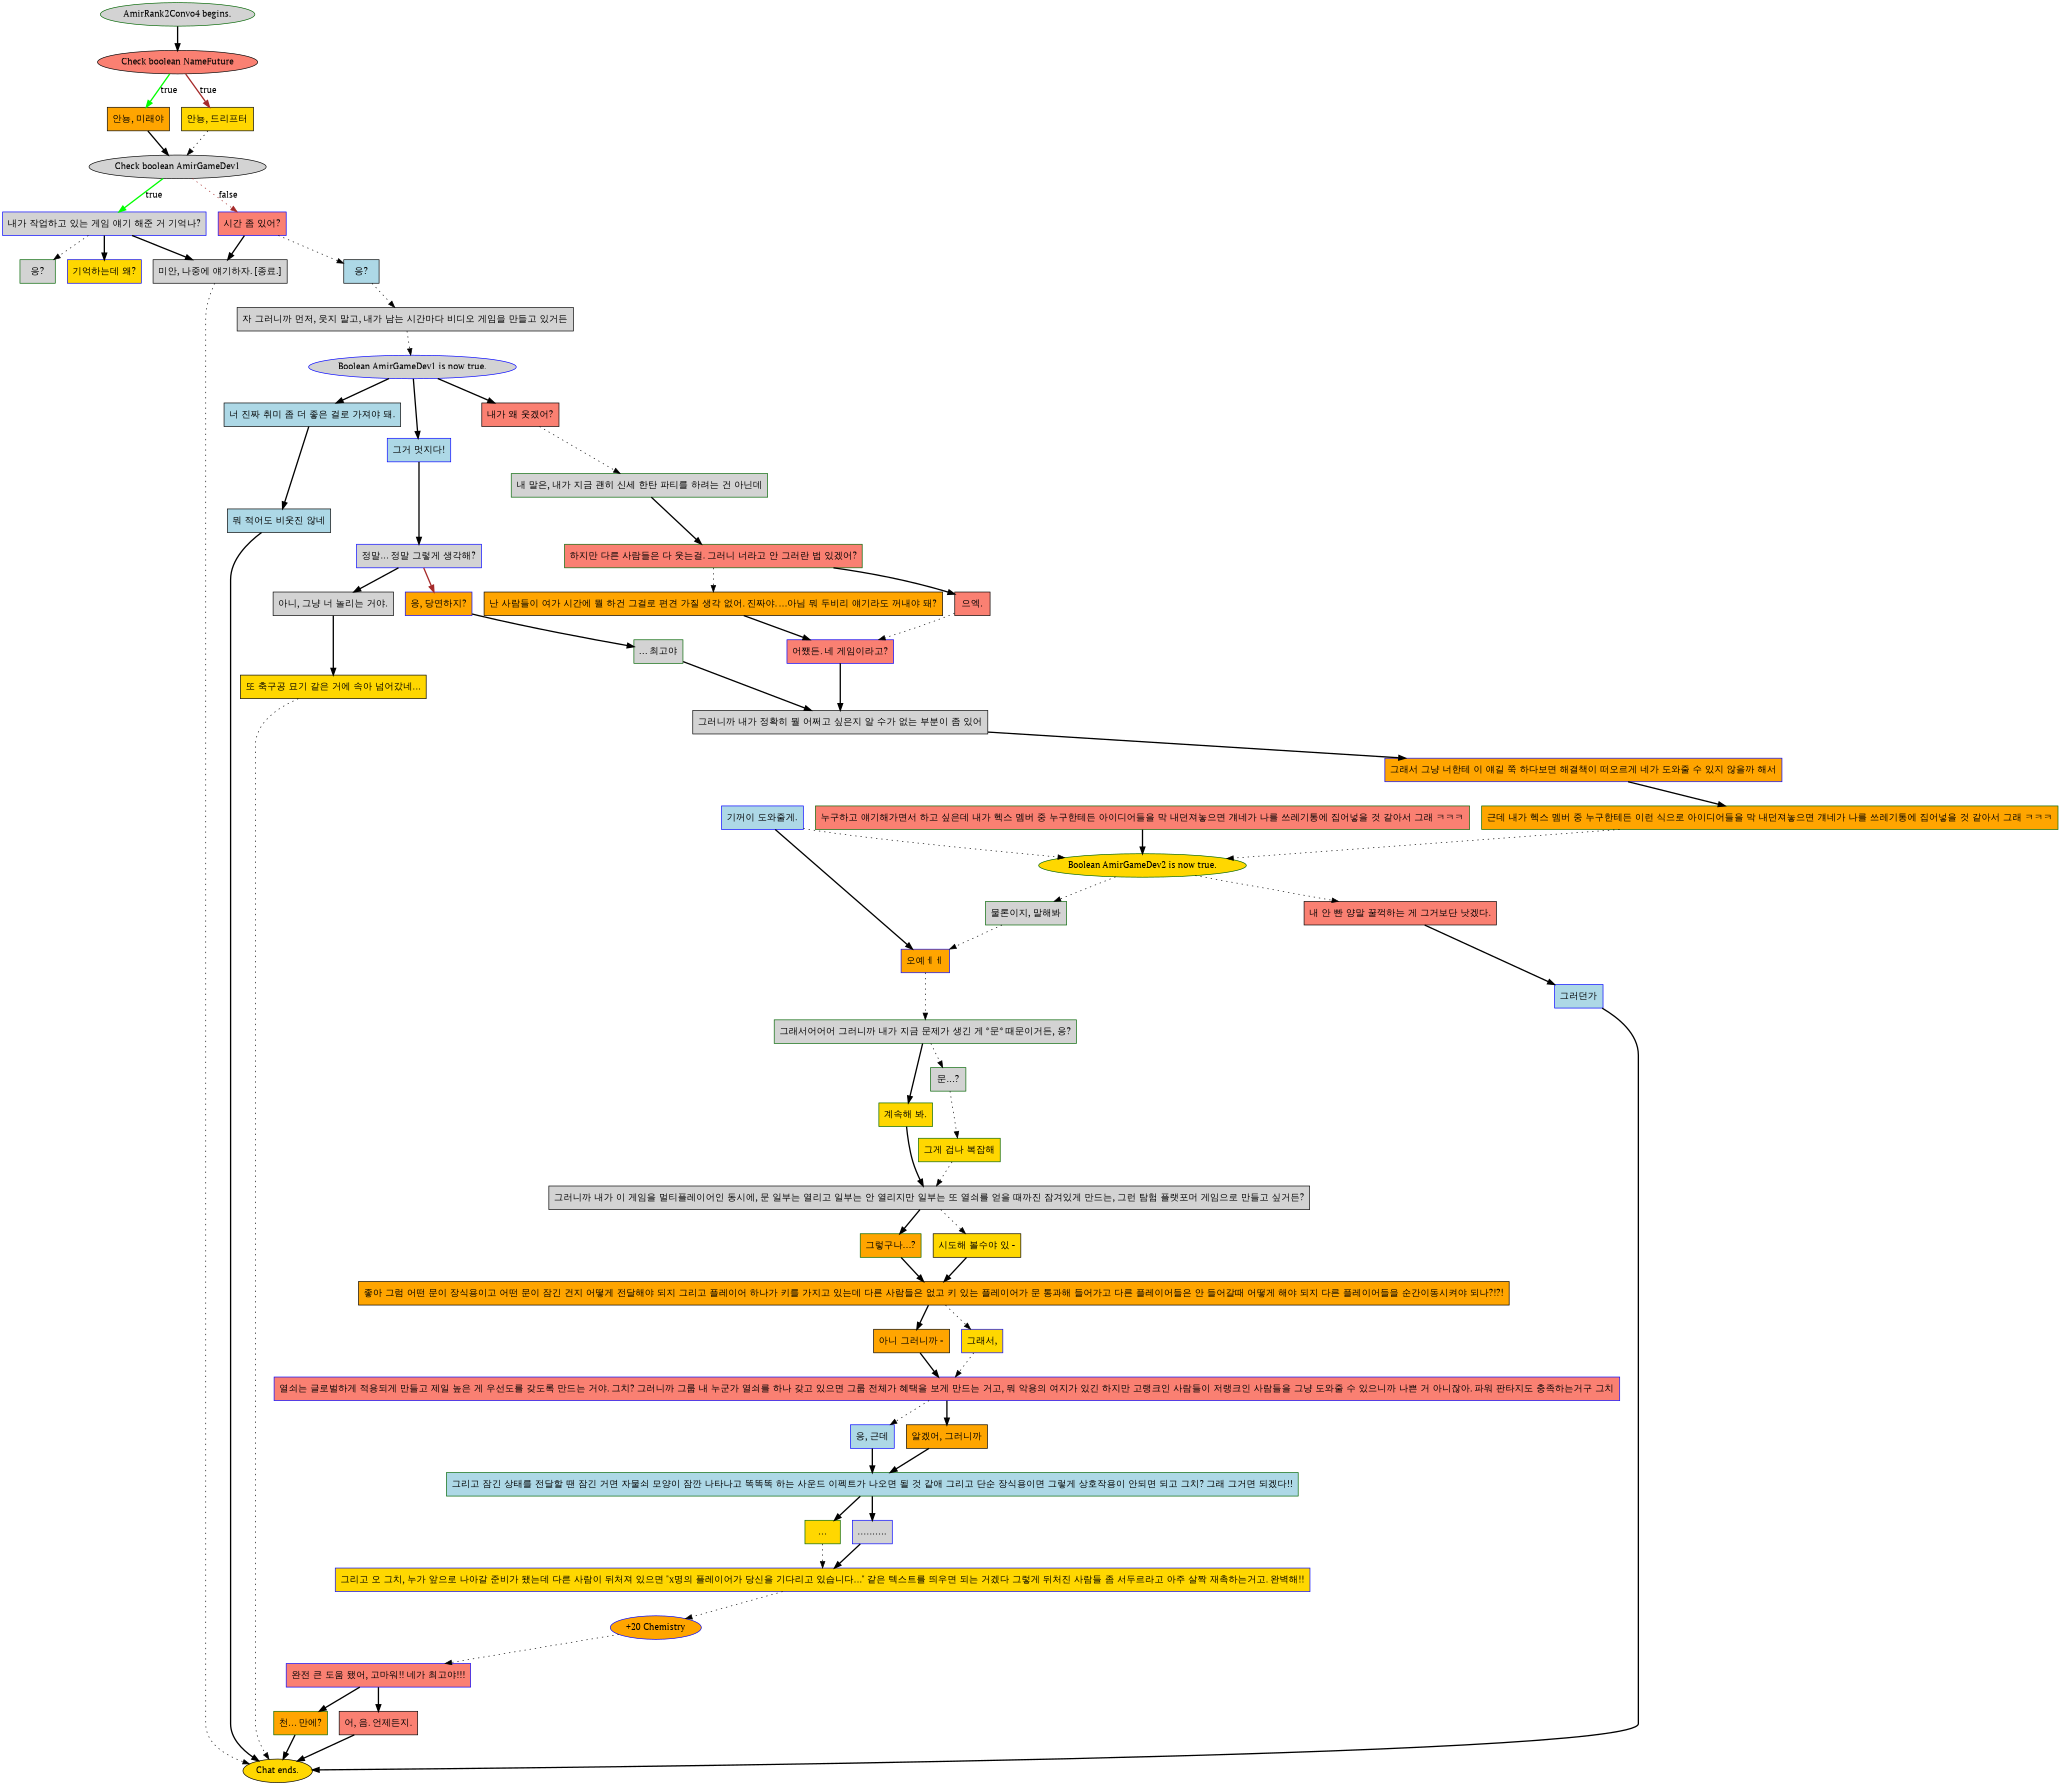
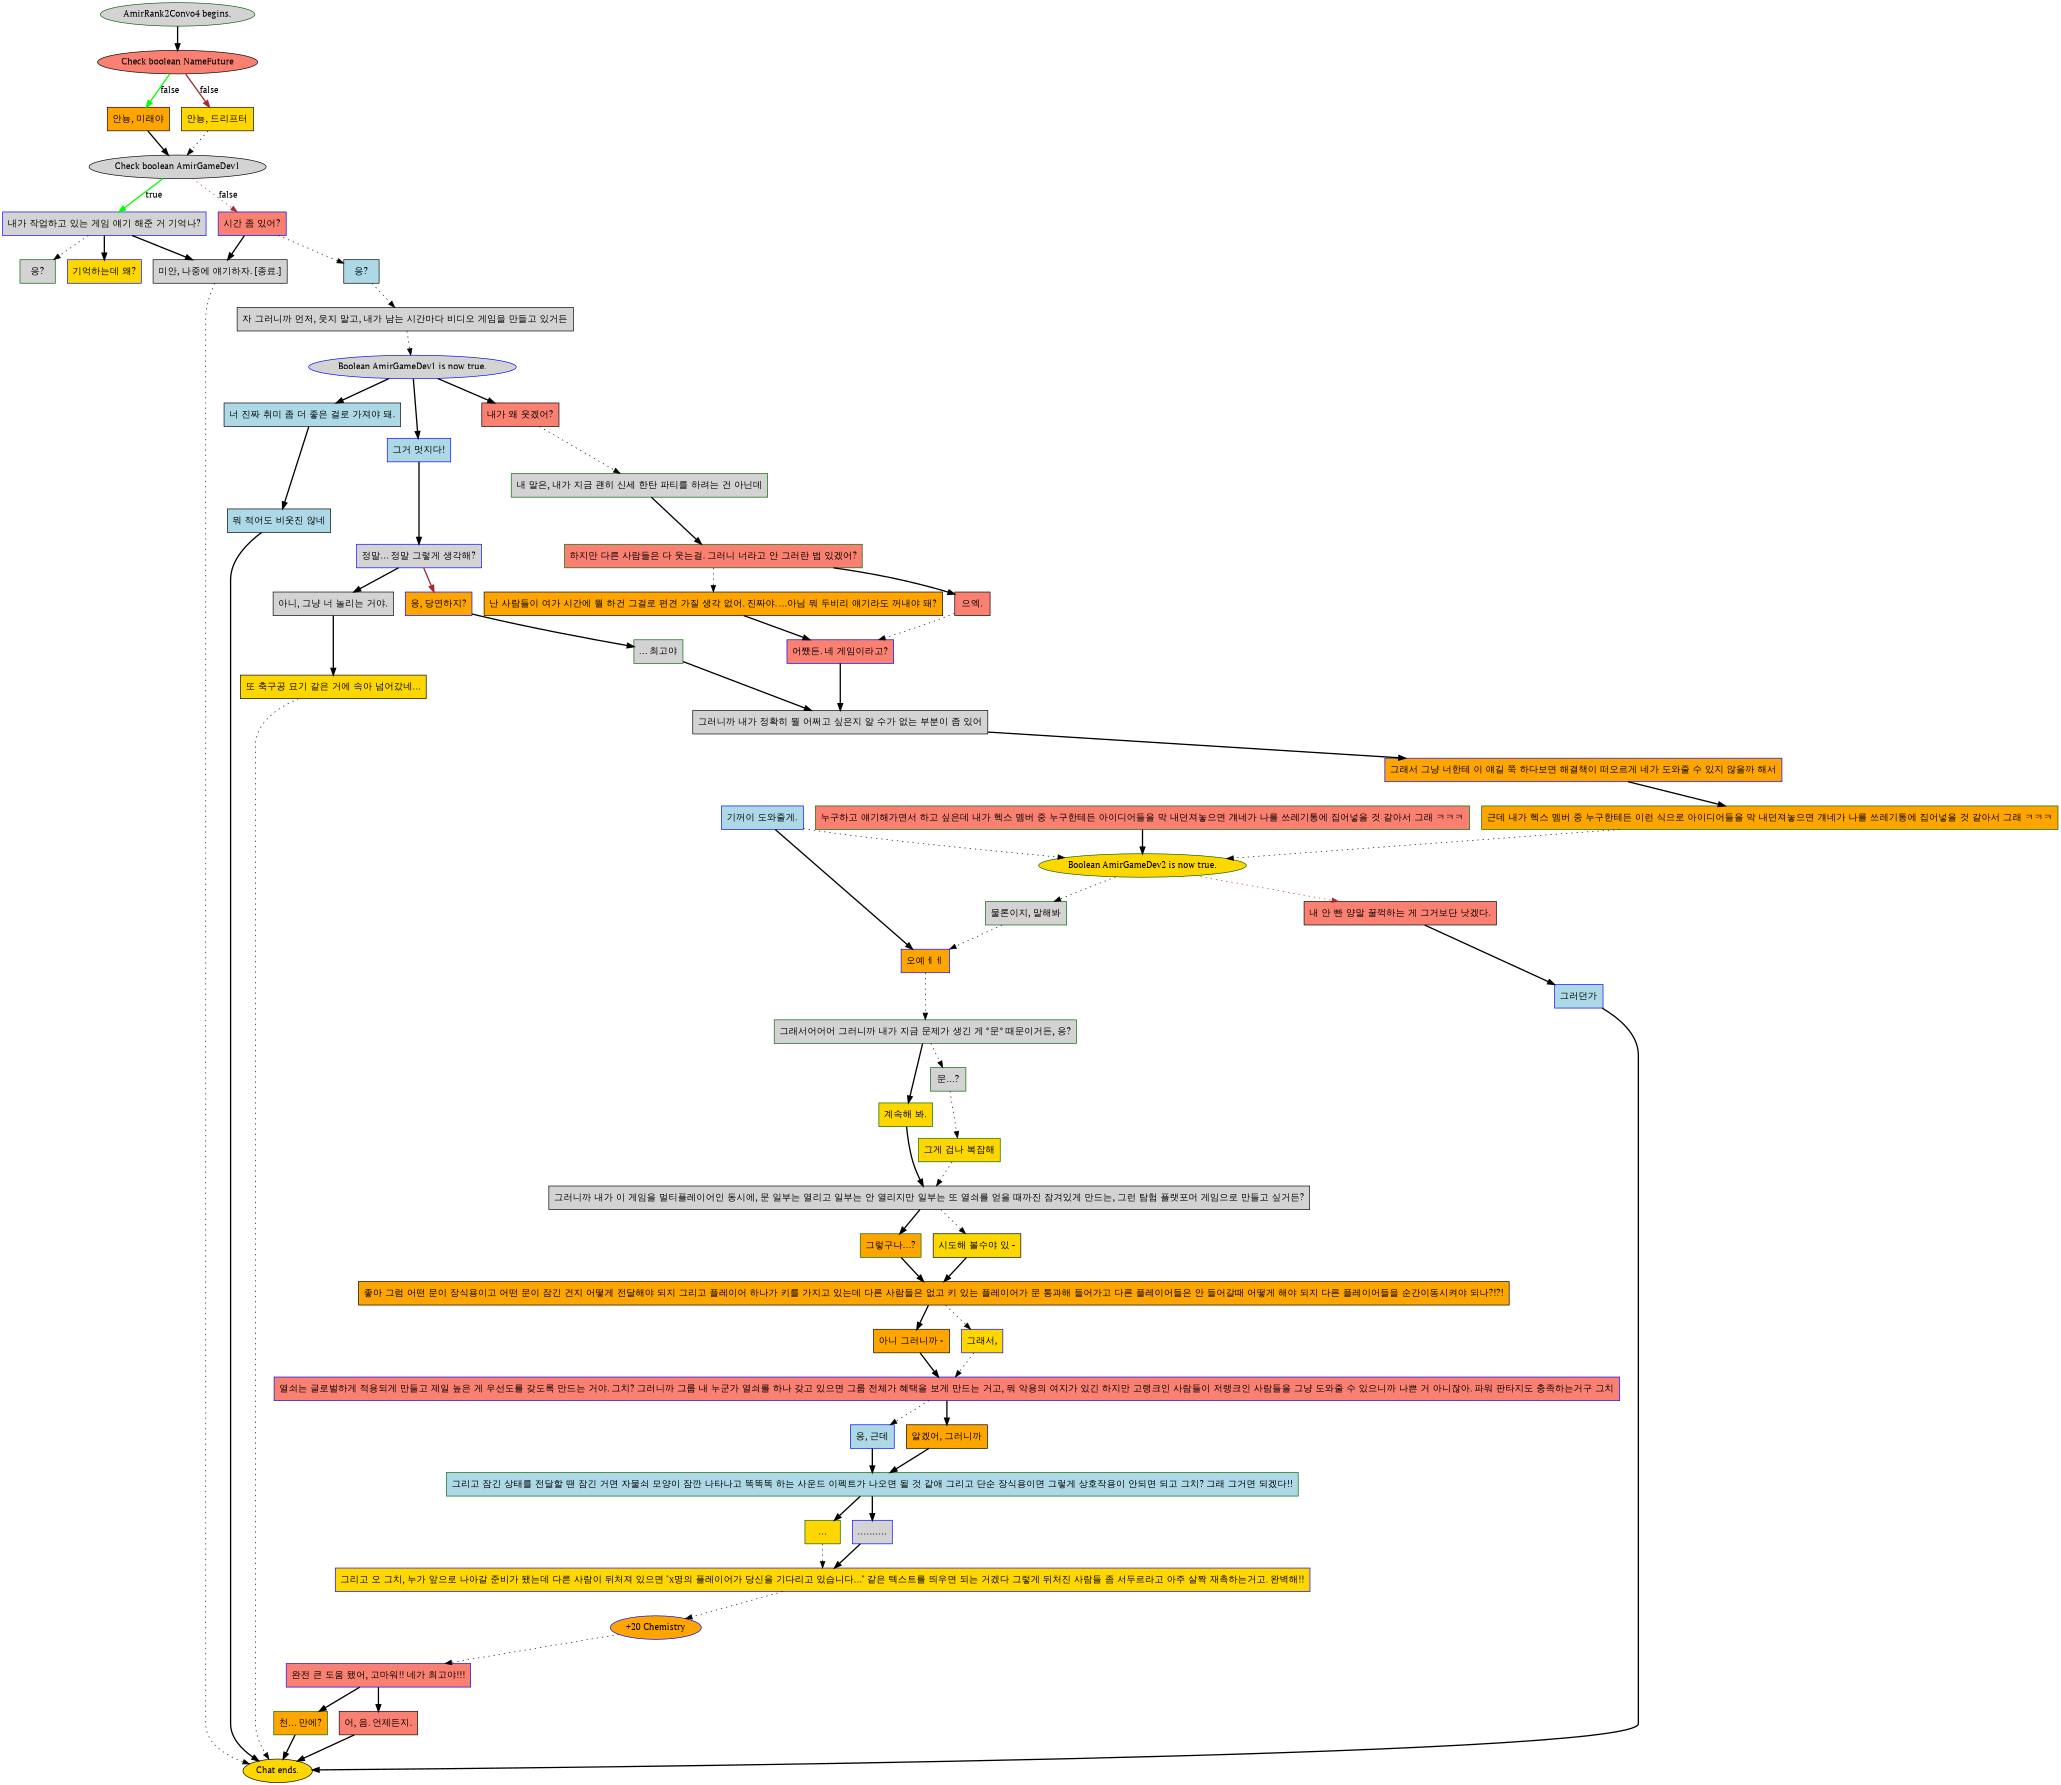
edge "Check boolean NameFuture" -> "안뇽, 미래야": label "true" -> "false"
edge "Check boolean NameFuture" -> "안뇽, 드리프터": label "true" -> "false"
edge "Boolean AmirGameDev2 is now true." -> "내 안 빤 양말 꿀꺽하는 게 그거보단 낫겠다.": color black -> brown
